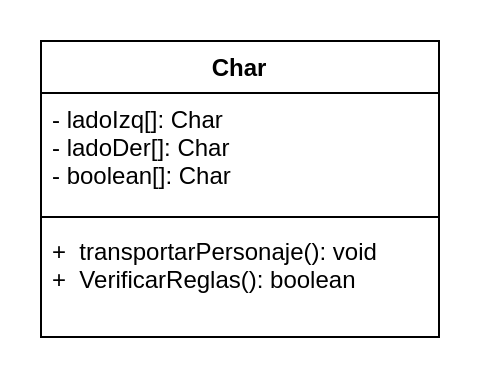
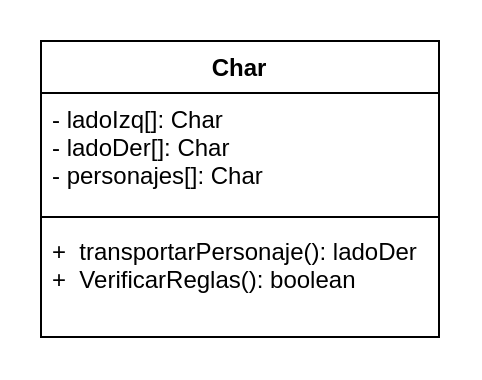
node "- ladoIzq[]: Char - ladoDer[]: Char - boolean[]: Char": label "- ladoIzq[]: Char - ladoDer[]: Char - boolean[]: Char" -> "- ladoIzq[]: Char - ladoDer[]: Char - personajes[]: Char"
node "+ transportarPersonaje(): void + VerificarReglas(): boolean": label "+ transportarPersonaje(): void + VerificarReglas(): boolean" -> "+ transportarPersonaje(): ladoDer + VerificarReglas(): boolean"
